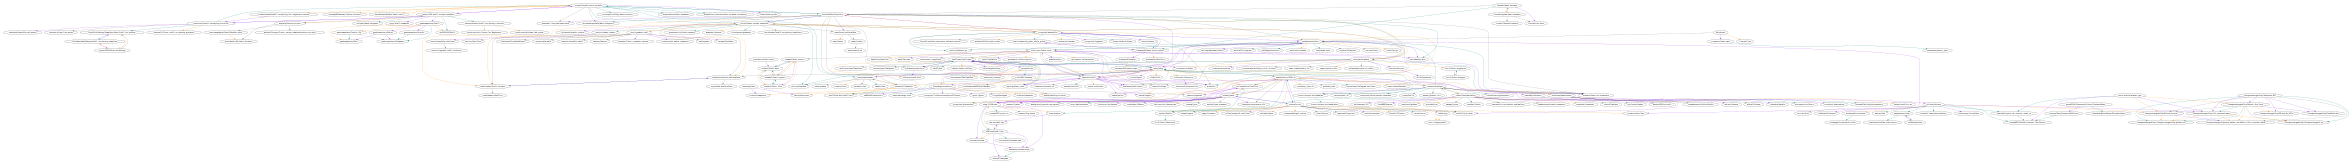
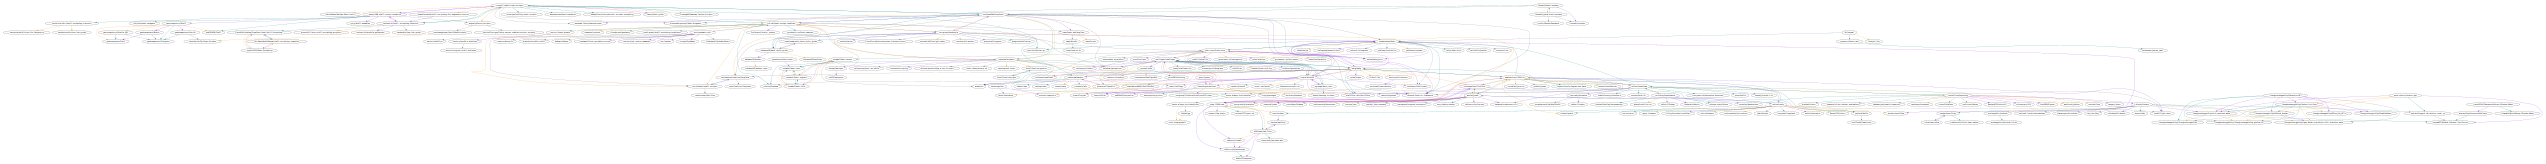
edge "ruanyf/simple-bash-scripts" -> "techarkit/shell-scripting-tutorial": added
edge "miguelgfierro/scripts" -> "davidhcefx/My-Bash-Scripts": now "geekcomputers/AutoIt" -> "davidhcefx/My-Bash-Scripts"
node "shellspec/shellmetrics": label "shellspec/shellmetrics" -> "janky/shellmetrics"
edge "theoldmoon0602/ShellGeiBot" -> "greymd/teip": reversed
edge "SimonKagstrom/kcov" -> "gcovr/gcovr": reversed
